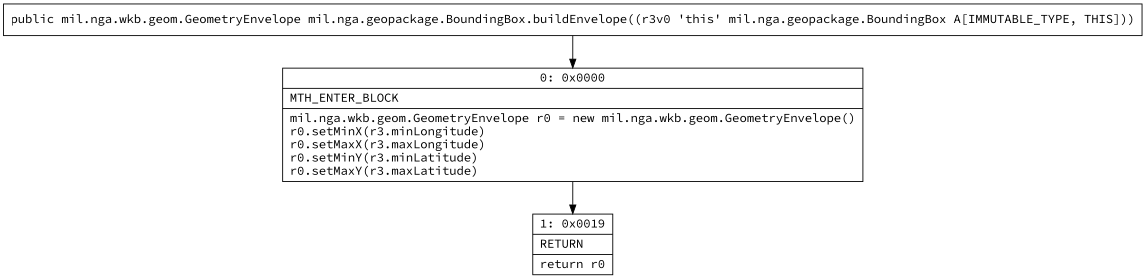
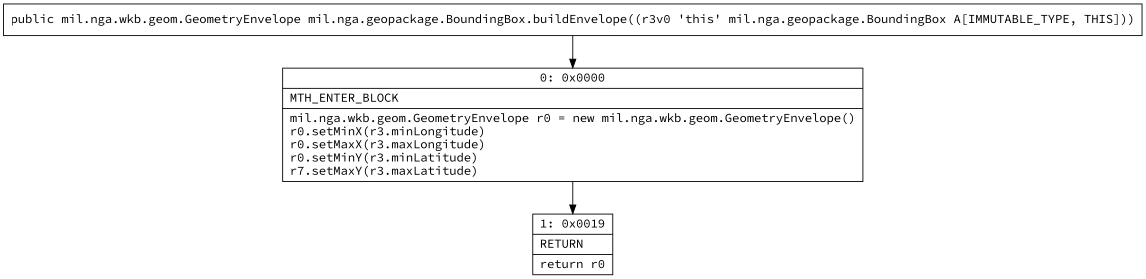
node "0: 0x0000": text "r0.setMaxY(r3.maxLatitude)" -> "r7.setMaxY(r3.maxLatitude)"
